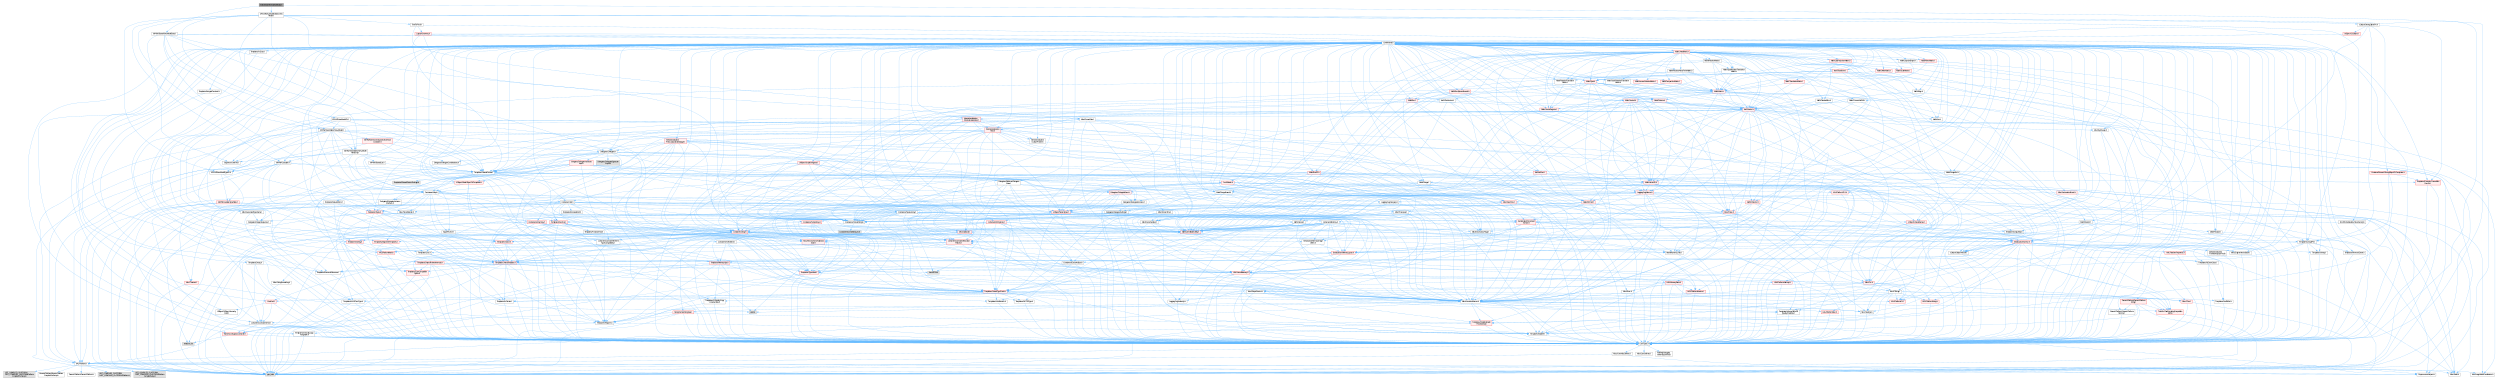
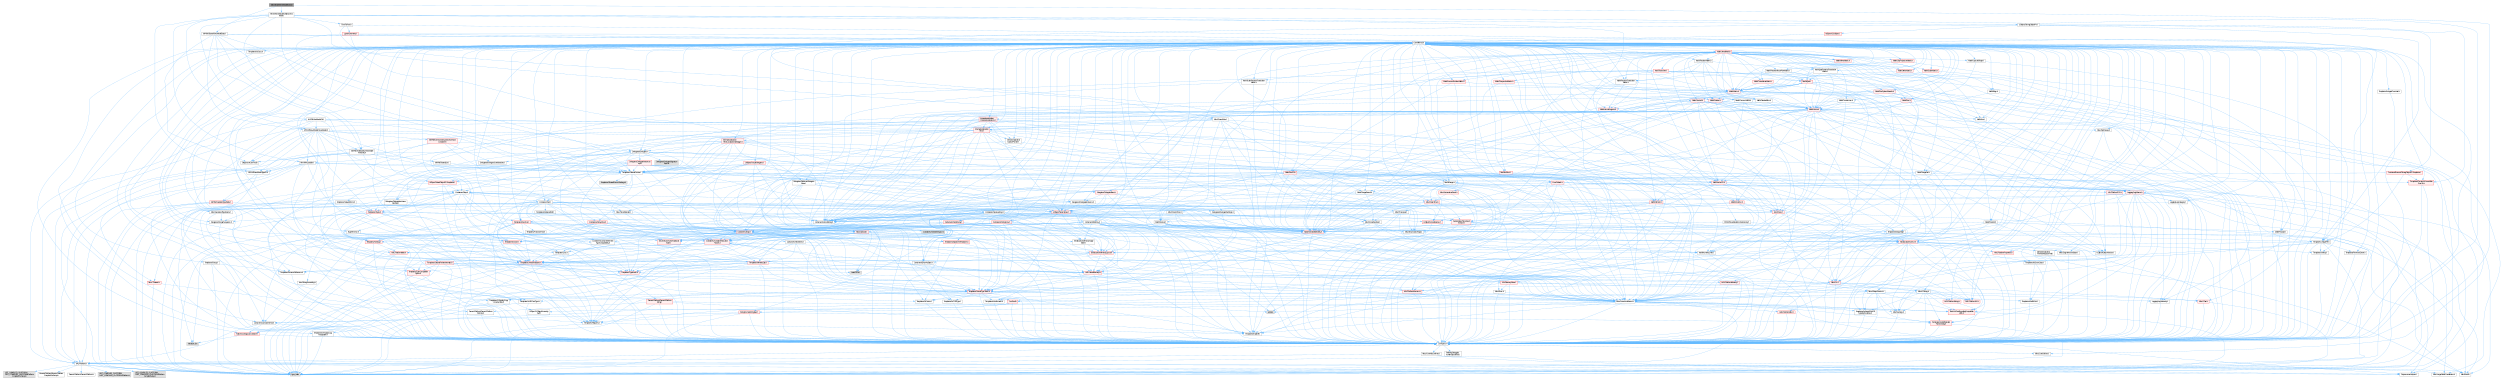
edge "CoreMinimal.h" -> "Math/Transform.h": now "CoreMinimal.h" -> "Misc/CoreDefines.h"
